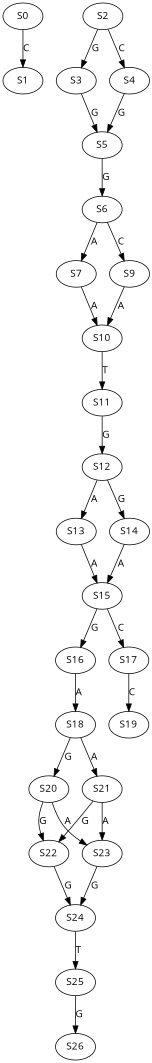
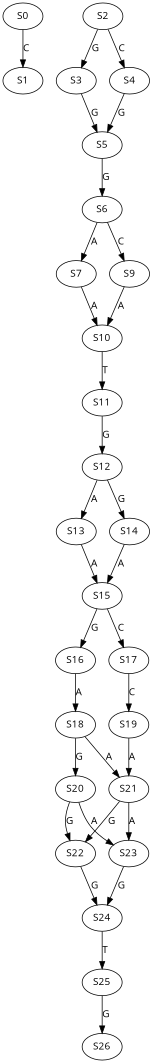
edge "S19" -> "S21": added, label "A"
